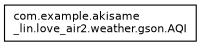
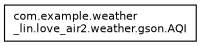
node "com.example.akisame _lin.love_air2.weather.gson.AQI": label "com.example.akisame _lin.love_air2.weather.gson.AQI" -> "com.example.weather _lin.love_air2.weather.gson.AQI"
